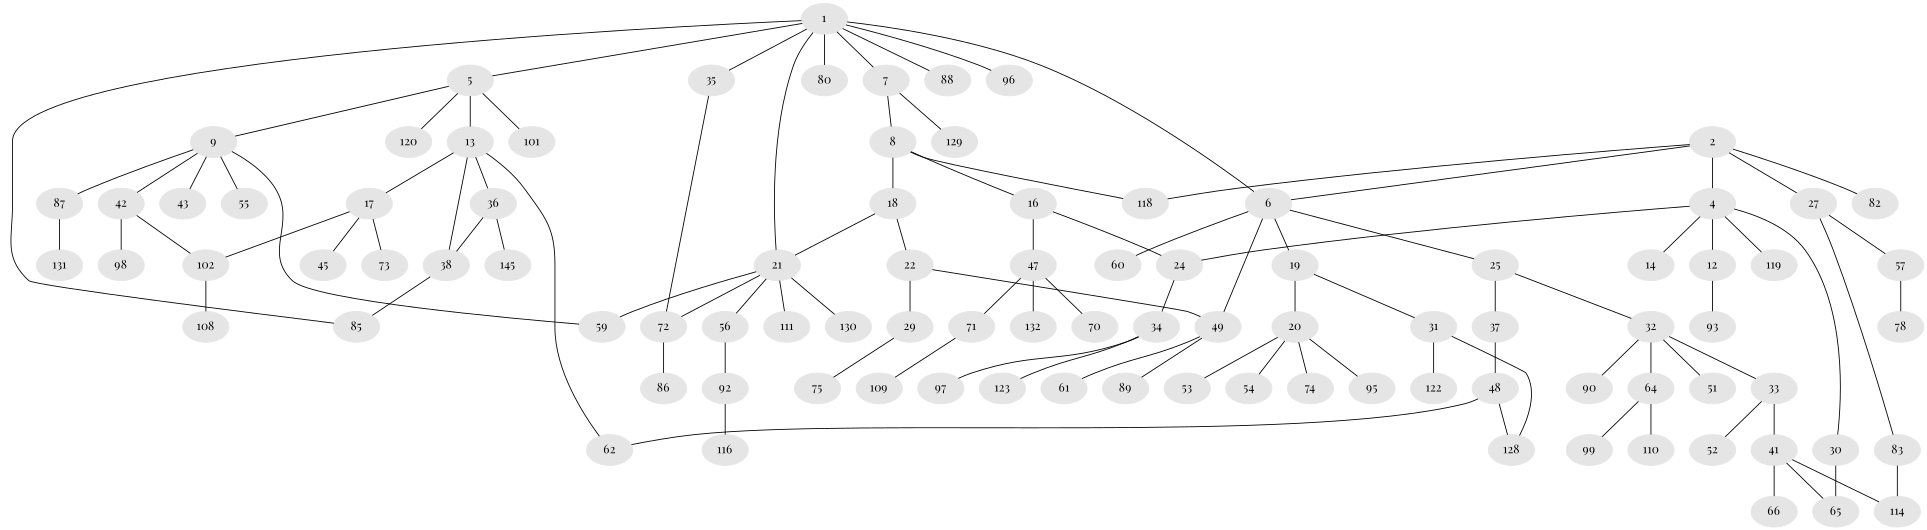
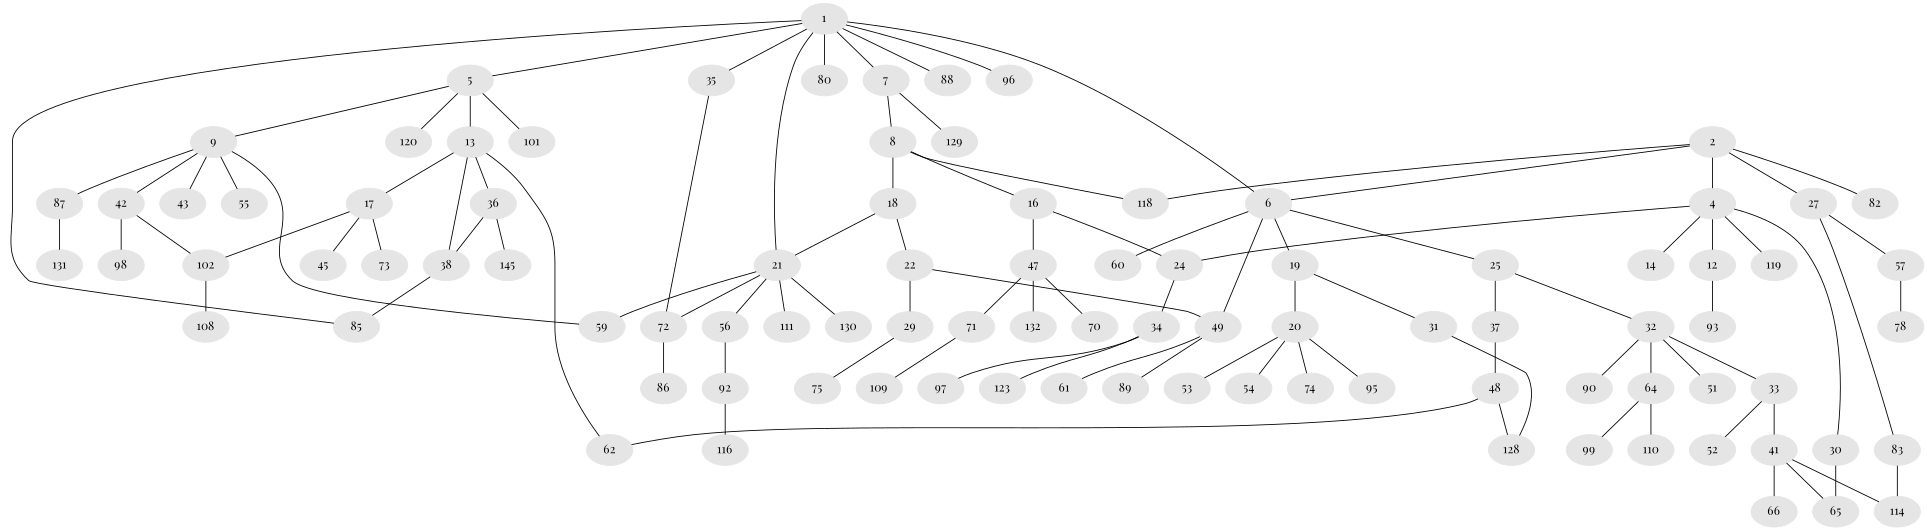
node "122": removed
